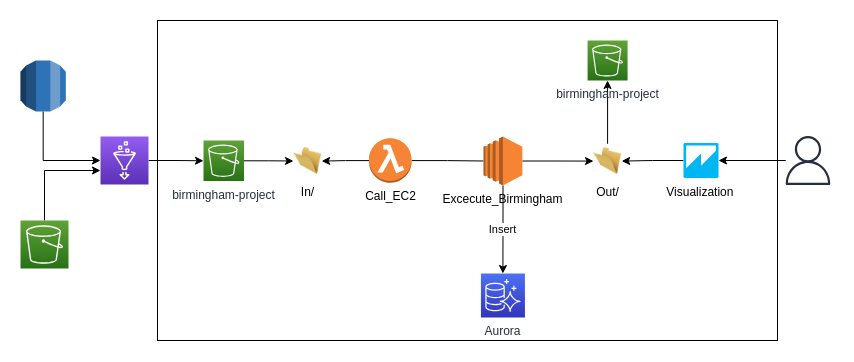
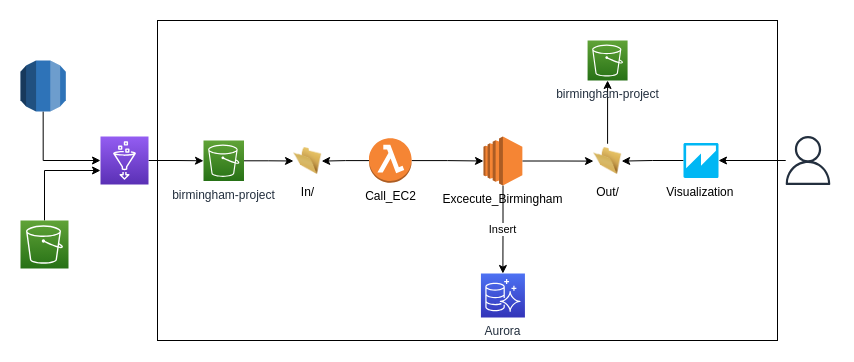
edge "Call_EC2" -- "Excecute_Birmingham": arrowhead none -> classic
